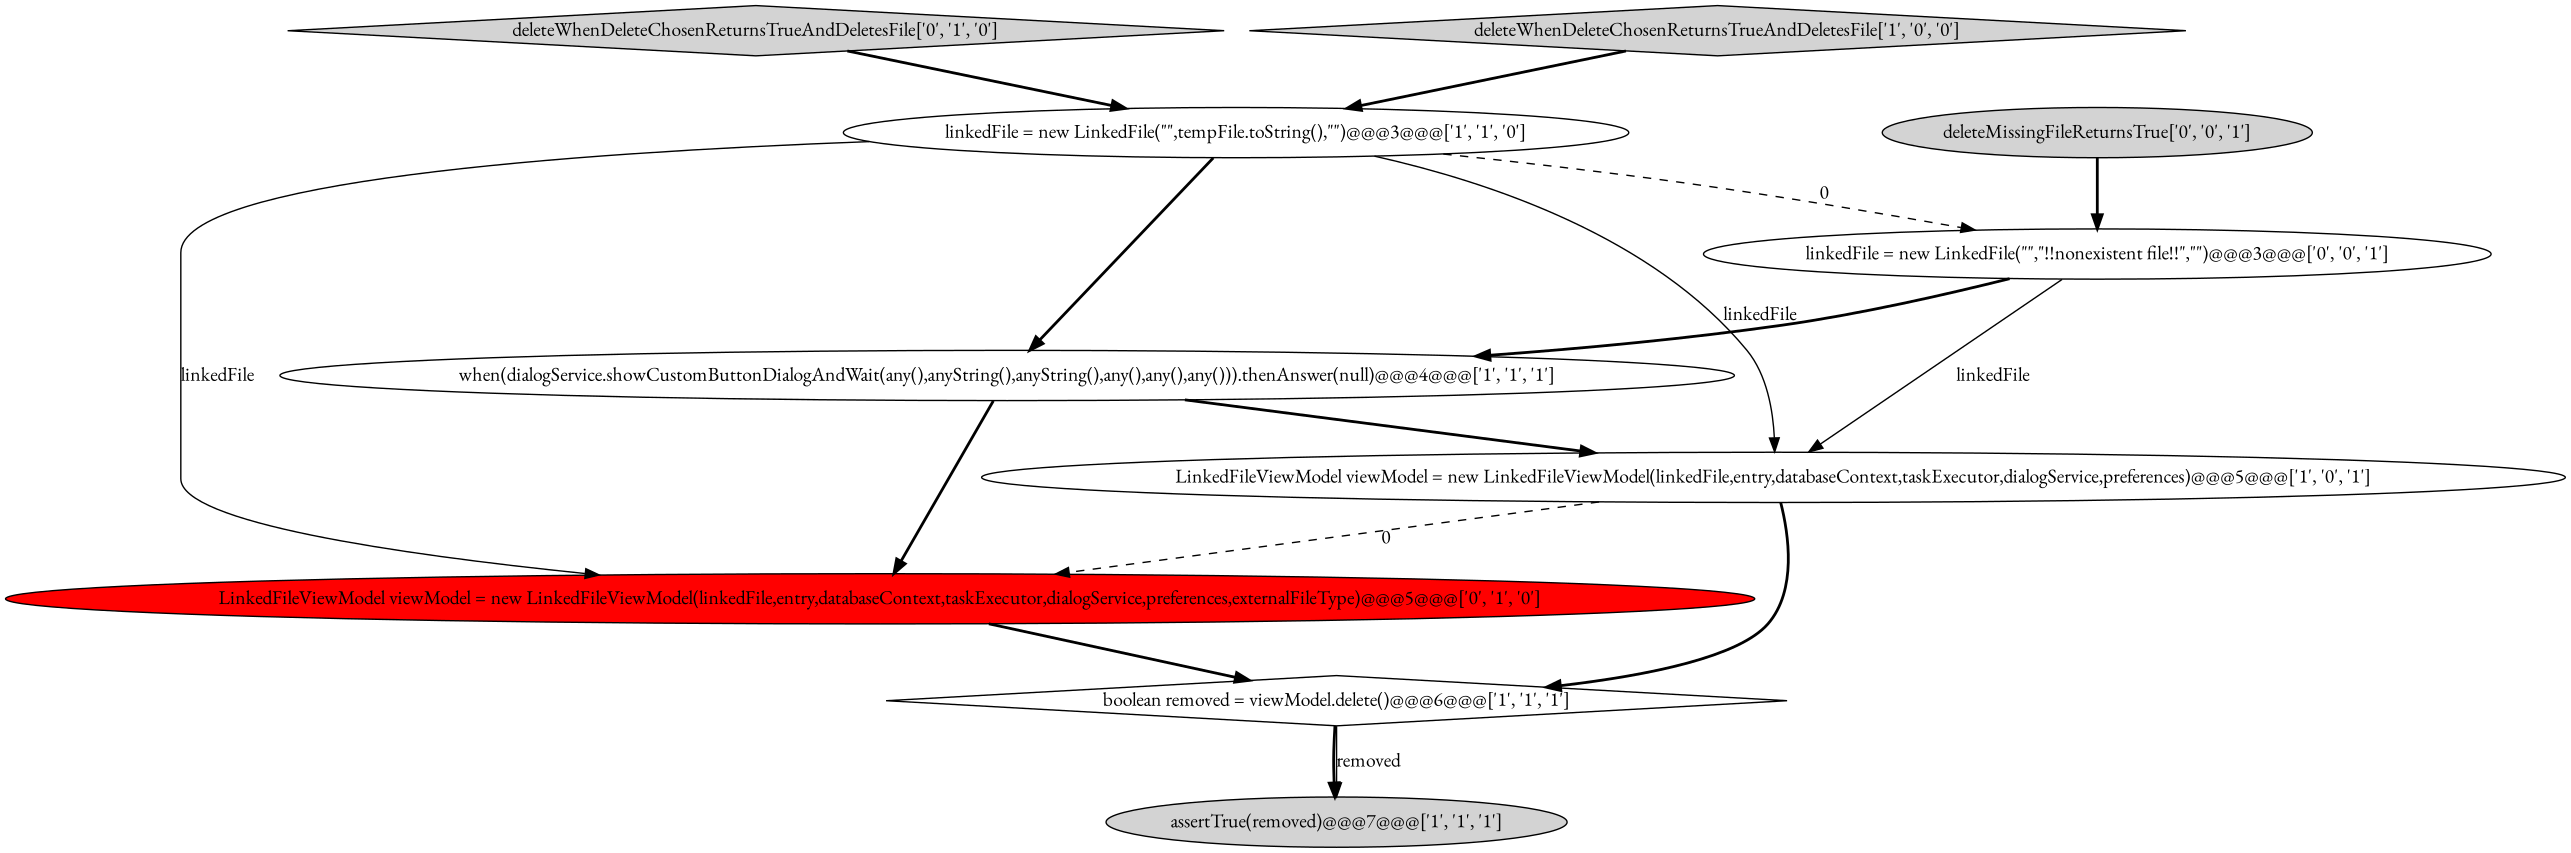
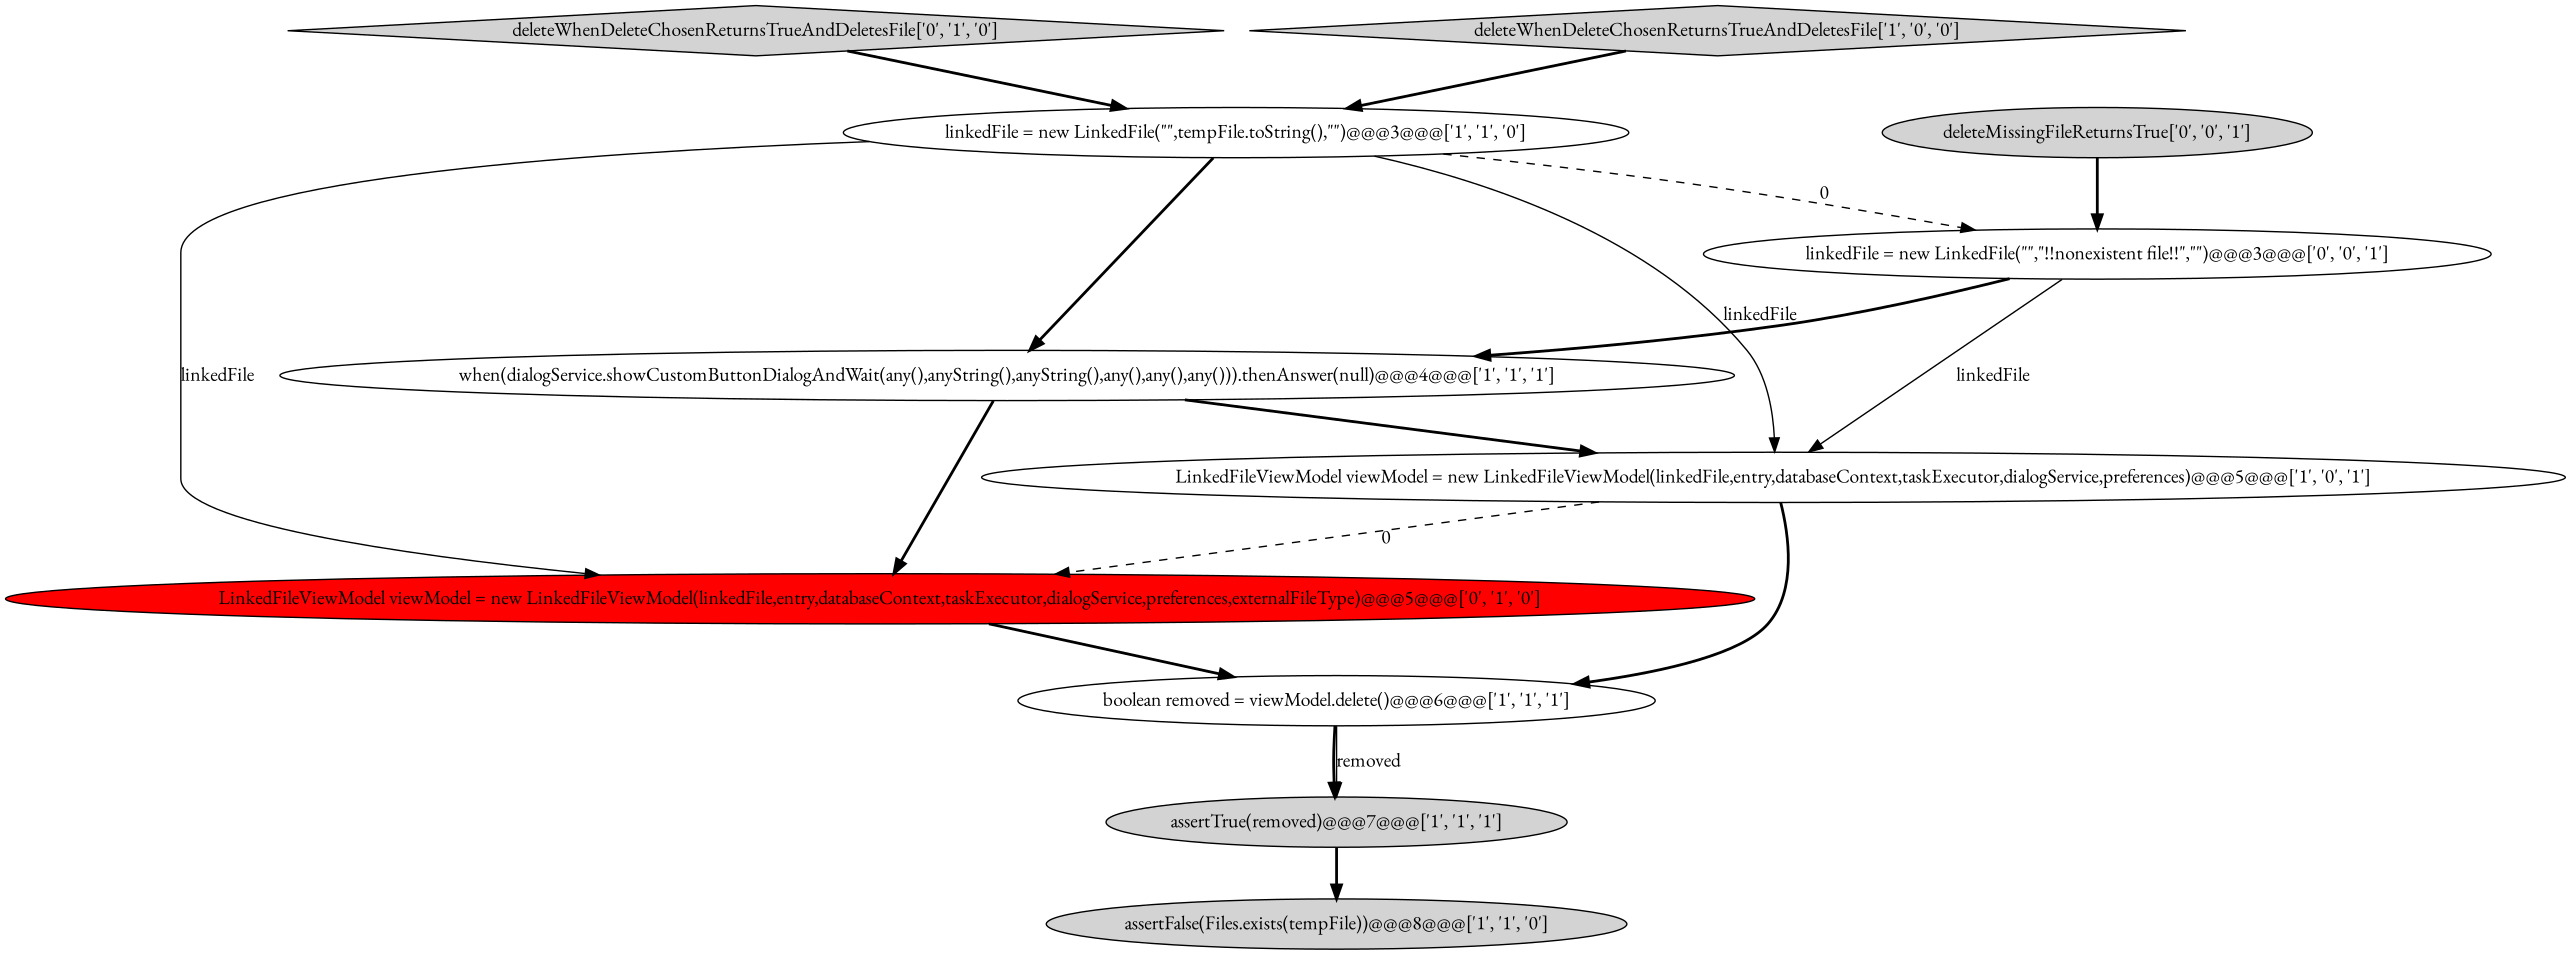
node "boolean removed = viewModel.delete()@@@6@@@['1', '1', '1']": shape diamond -> ellipse
node "assertFalse(Files.exists(tempFile))@@@8@@@['1', '1', '0']": added
